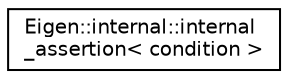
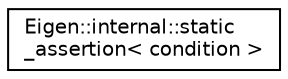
node "Eigen::internal::internal _assertion< condition >": label "Eigen::internal::internal _assertion< condition >" -> "Eigen::internal::static _assertion< condition >"
